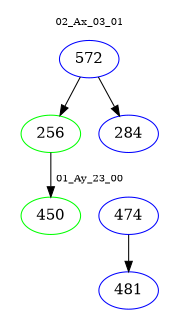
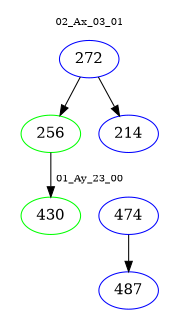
node "572": label "572" -> "272"
node "284": label "284" -> "214"
node "450": label "450" -> "430"
node "481": label "481" -> "487"
